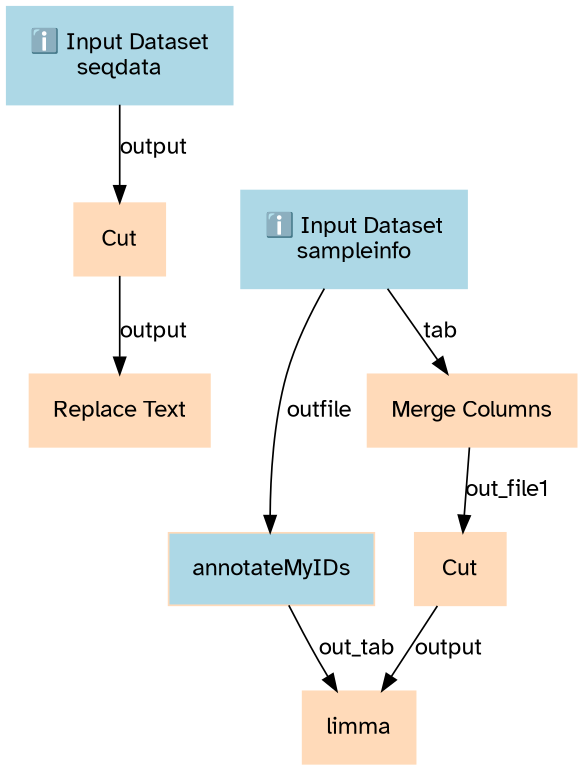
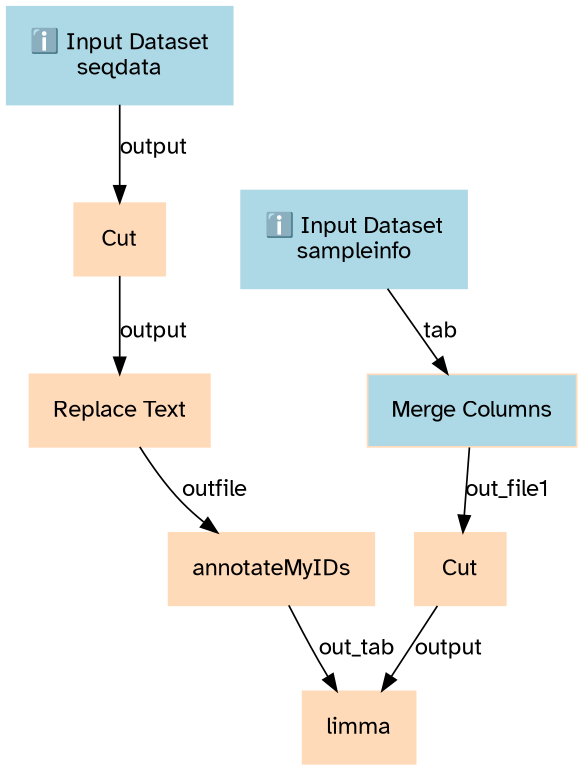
edge "ℹ️ Input Dataset sampleinfo" -> "annotateMyIDs": now "Replace Text" -> "annotateMyIDs"
node "Merge Columns": fillcolor peachpuff -> lightblue
node "annotateMyIDs": fillcolor lightblue -> peachpuff
